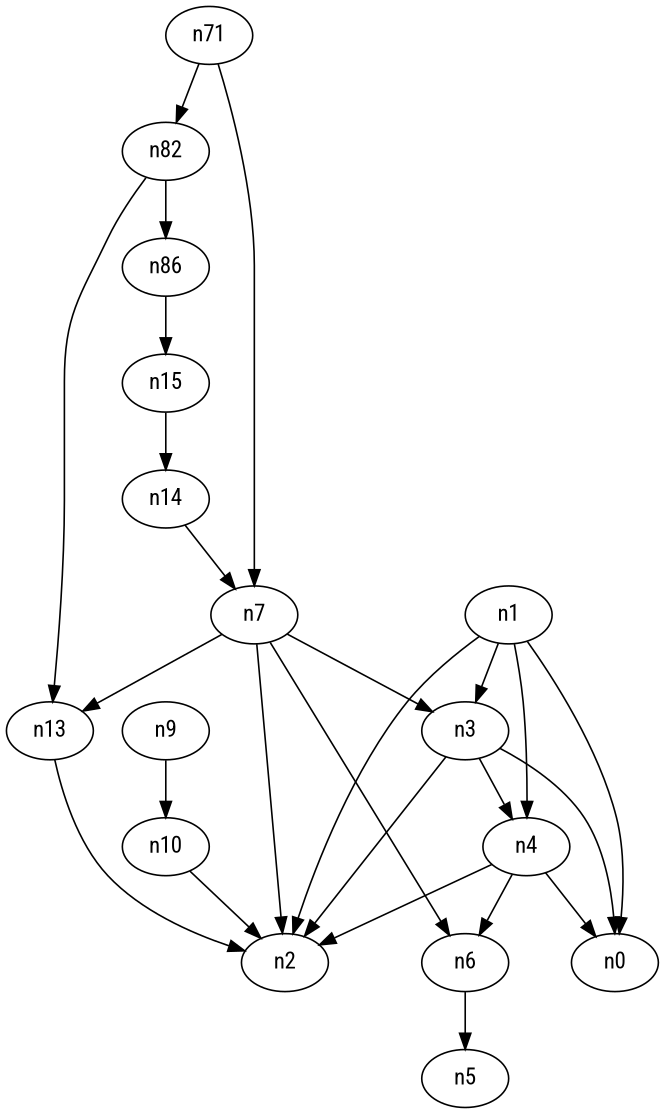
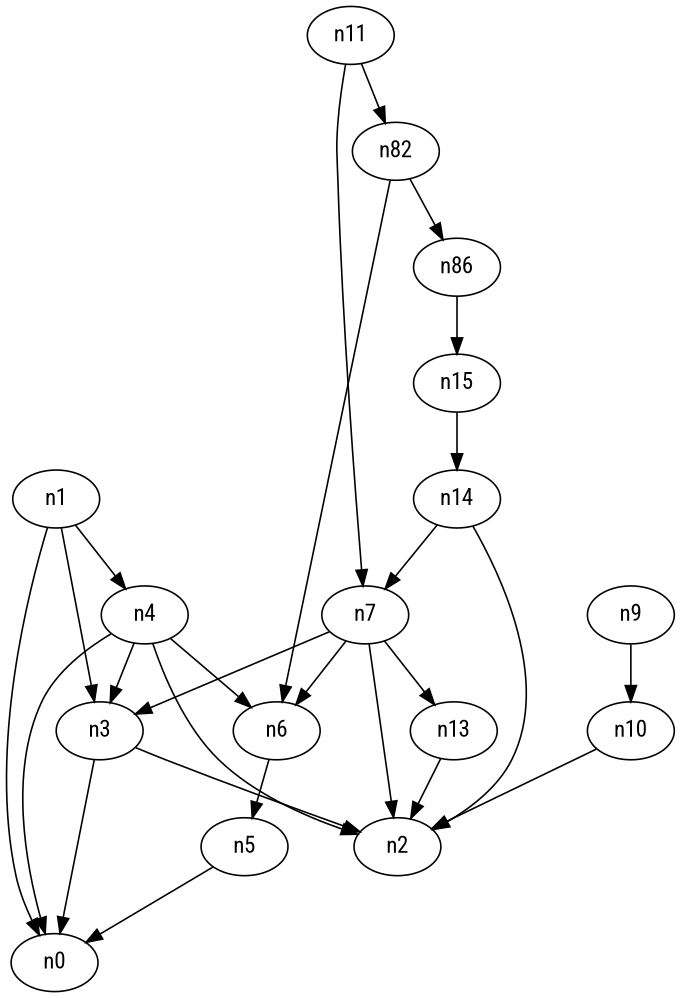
node "n71": label "n71" -> "n11"
edge "n82" -> "n13": now "n82" -> "n6"
edge "n1" -> "n2": now "n14" -> "n2"
edge "n3" -> "n4": reversed
edge "n5" -> "n0": added
